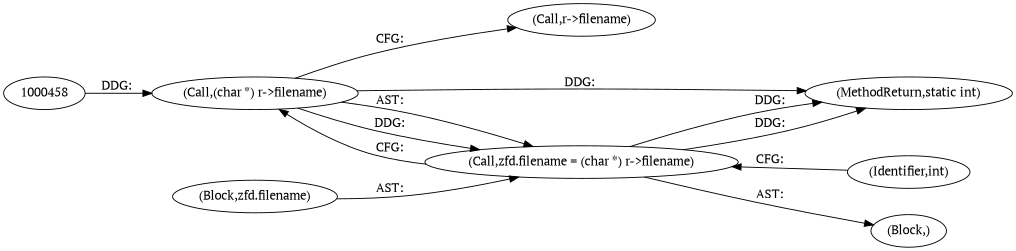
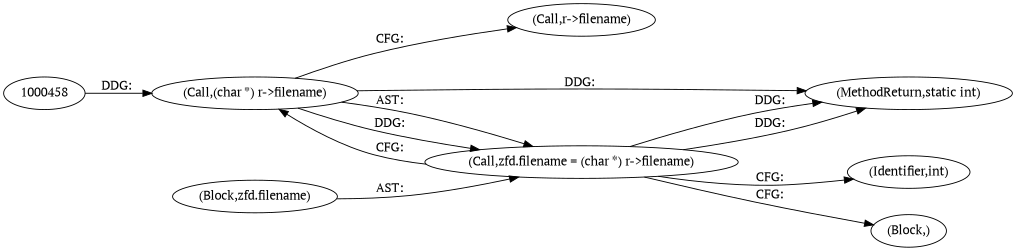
edge "(Identifier,int)" -> "(Call,zfd.filename = (char *) r->filename)": reversed
edge "(Call,zfd.filename = (char *) r->filename)" -> "(Block,)": label "AST: " -> "CFG: "
